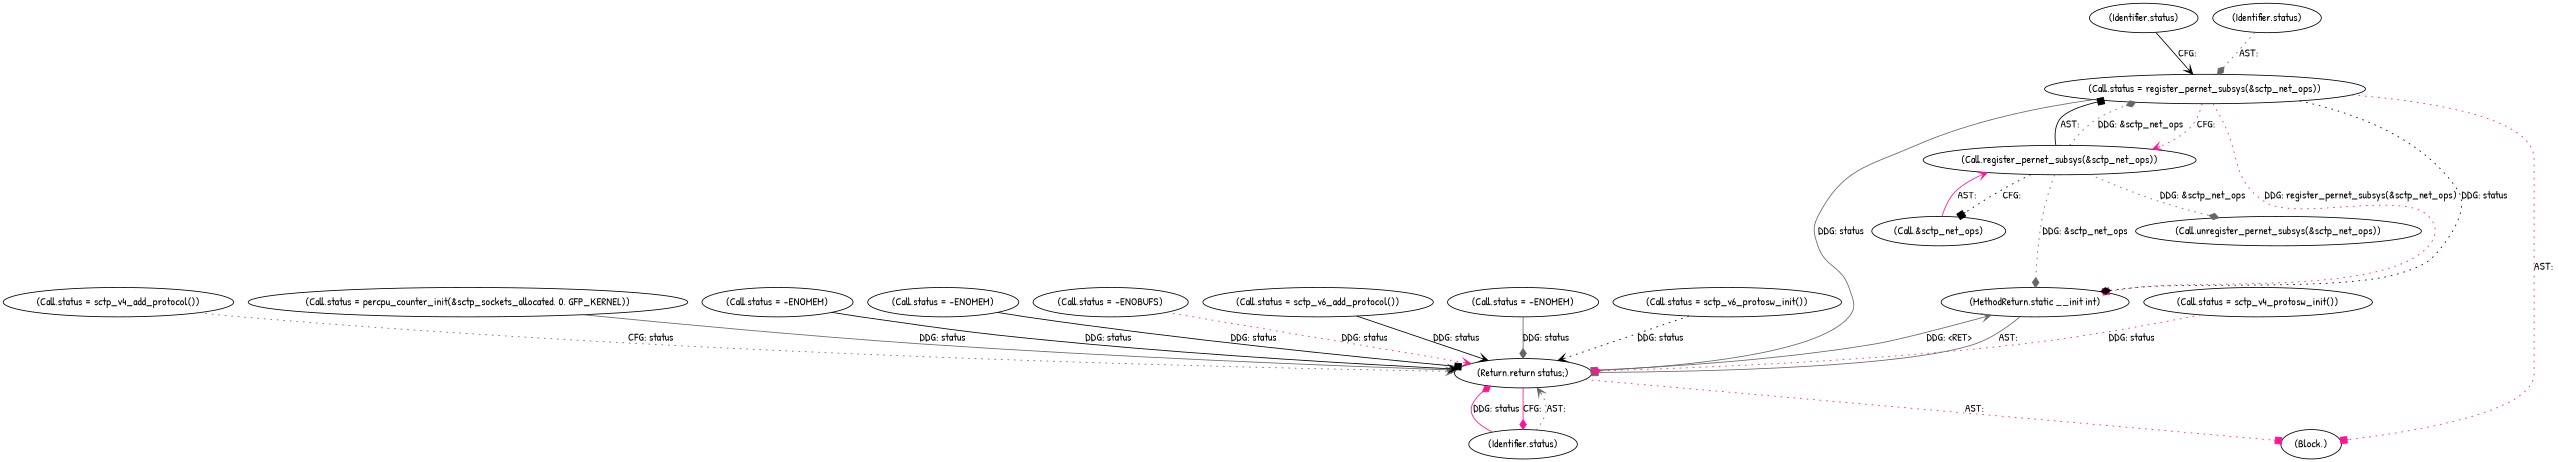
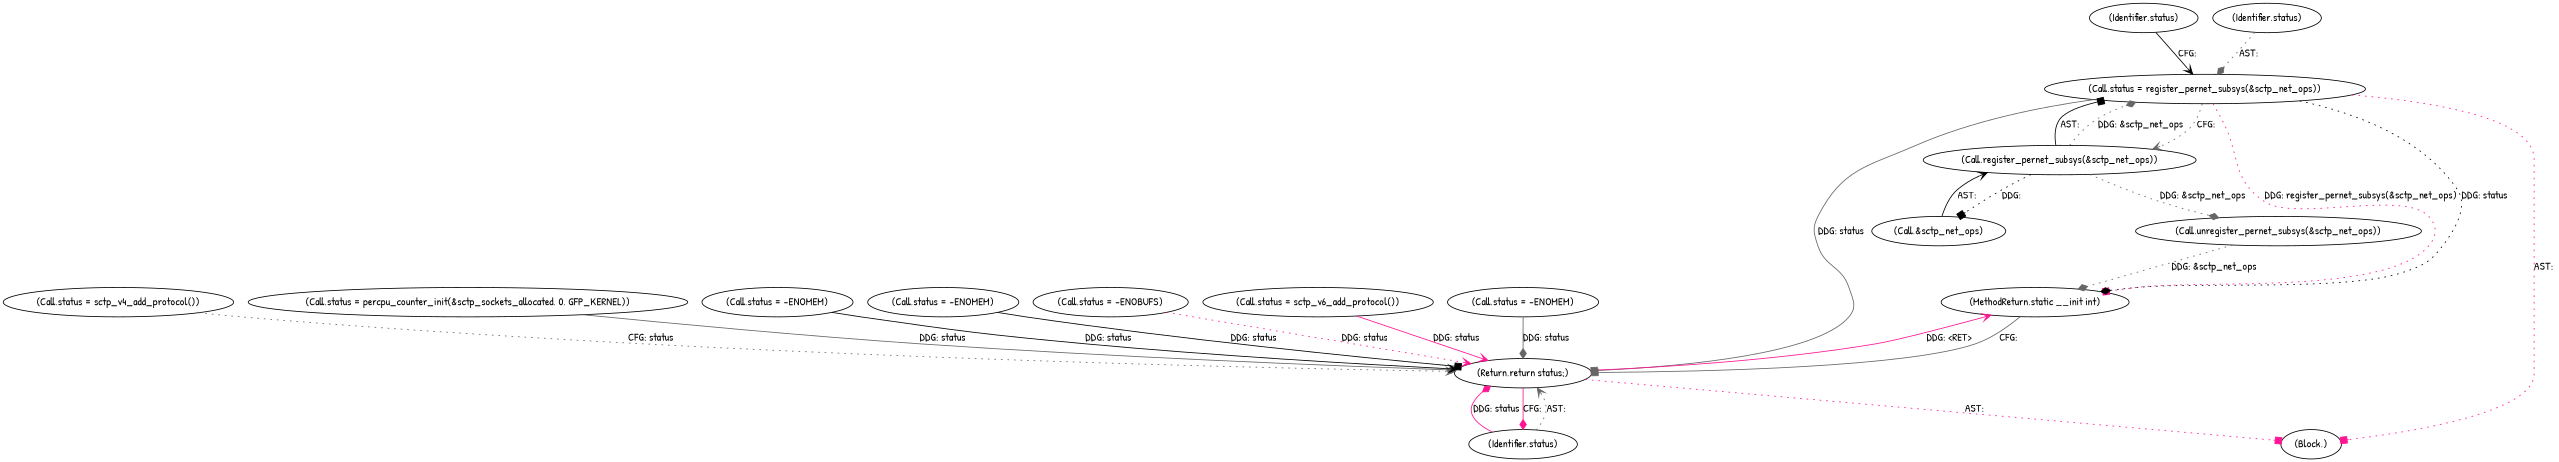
edge "(Call,status = register_pernet_subsys(&sctp_net_ops))" -> "(Call,register_pernet_subsys(&sctp_net_ops))": color deeppink -> gray40
edge "(Call,&sctp_net_ops)" -> "(Call,register_pernet_subsys(&sctp_net_ops))": color deeppink -> black
edge "(Call,register_pernet_subsys(&sctp_net_ops))" -> "(Call,&sctp_net_ops)": label "CFG: " -> "DDG: "
edge "(Call,register_pernet_subsys(&sctp_net_ops))" -> "(MethodReturn,static __init int)": now "(Call,unregister_pernet_subsys(&sctp_net_ops))" -> "(MethodReturn,static __init int)"
node "(Call,status = sctp_v6_protosw_init())": removed
node "(Call,status = sctp_v4_protosw_init())": removed
edge "(Call,status = sctp_v6_add_protocol())" -> "(Return,return status;)": color black -> deeppink
edge "(MethodReturn,static __init int)" -> "(Return,return status;)": label "AST: " -> "CFG: "
edge "(Return,return status;)" -> "(MethodReturn,static __init int)": color gray40 -> deeppink
